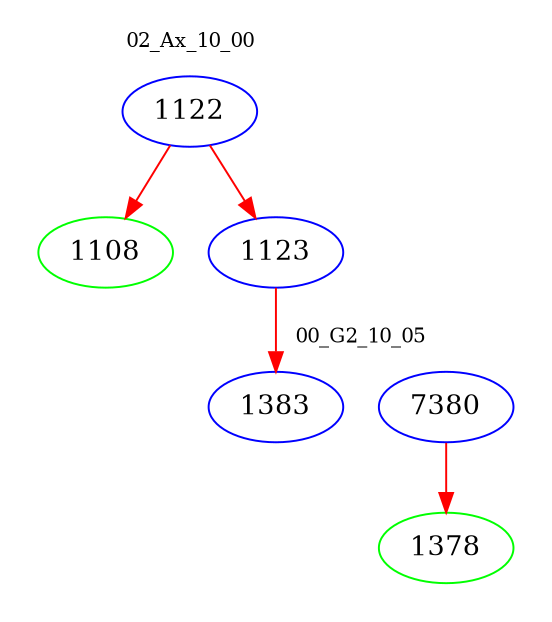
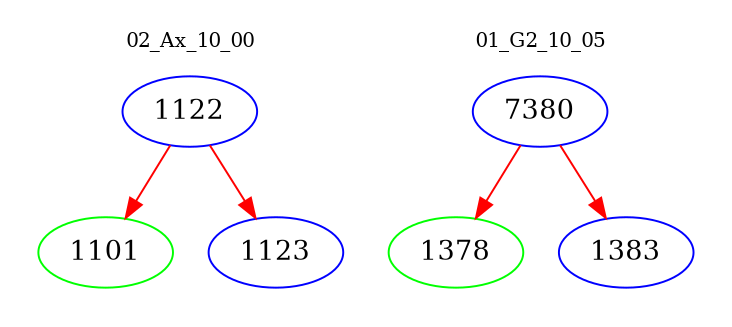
node "1108": label "1108" -> "1101"
edge "1123" -> "1383": now "7380" -> "1383"
cluster "00_G2_10_05": label "00_G2_10_05" -> "01_G2_10_05"
